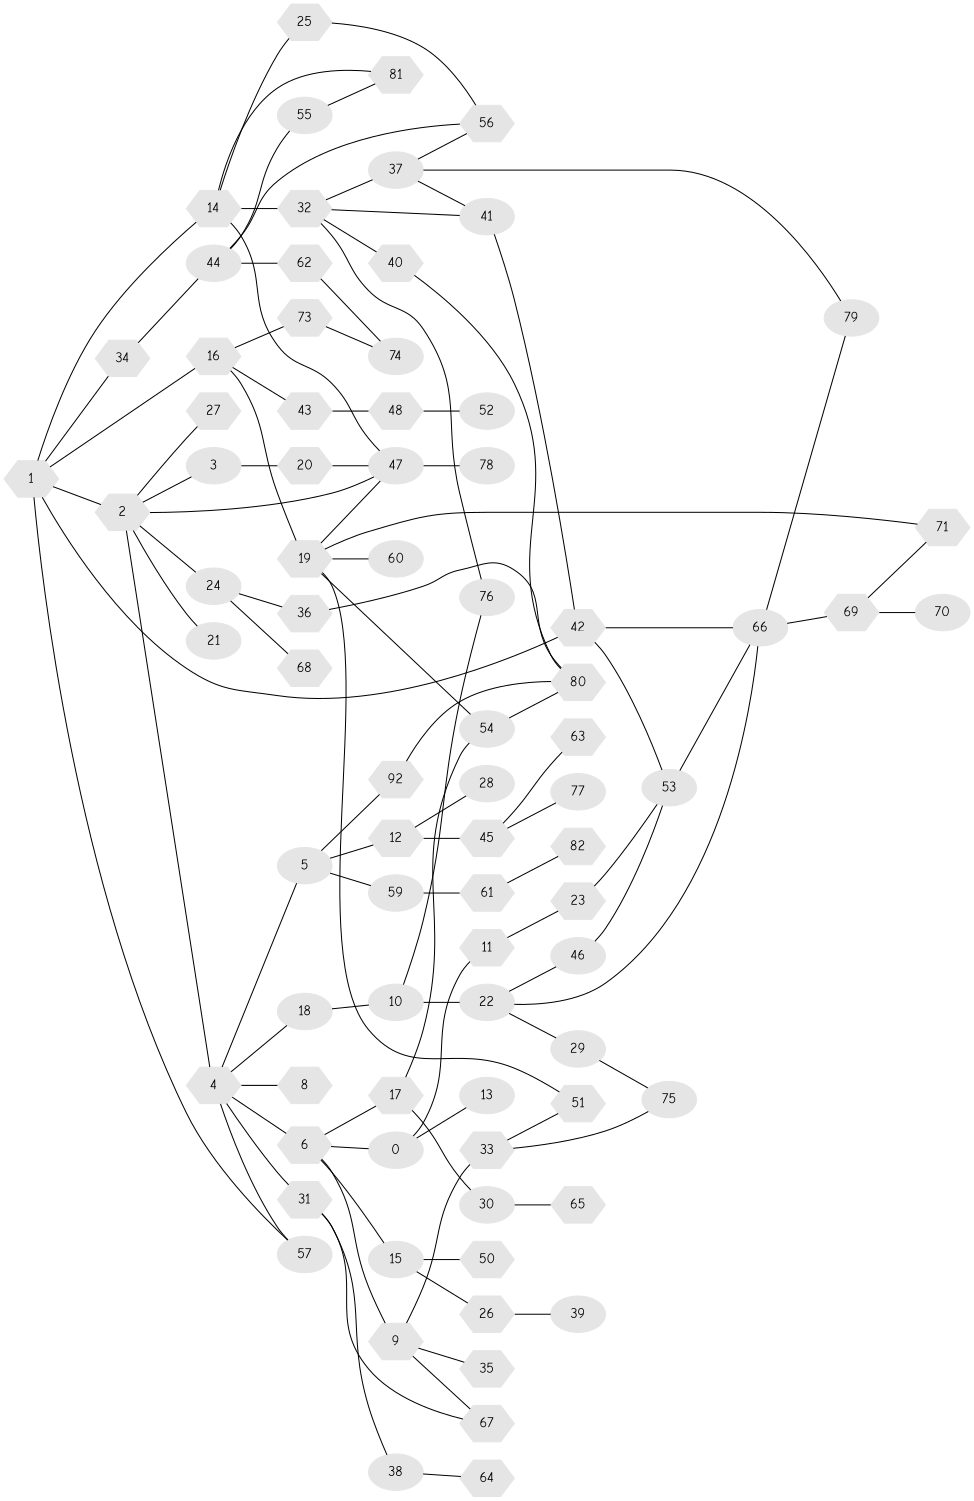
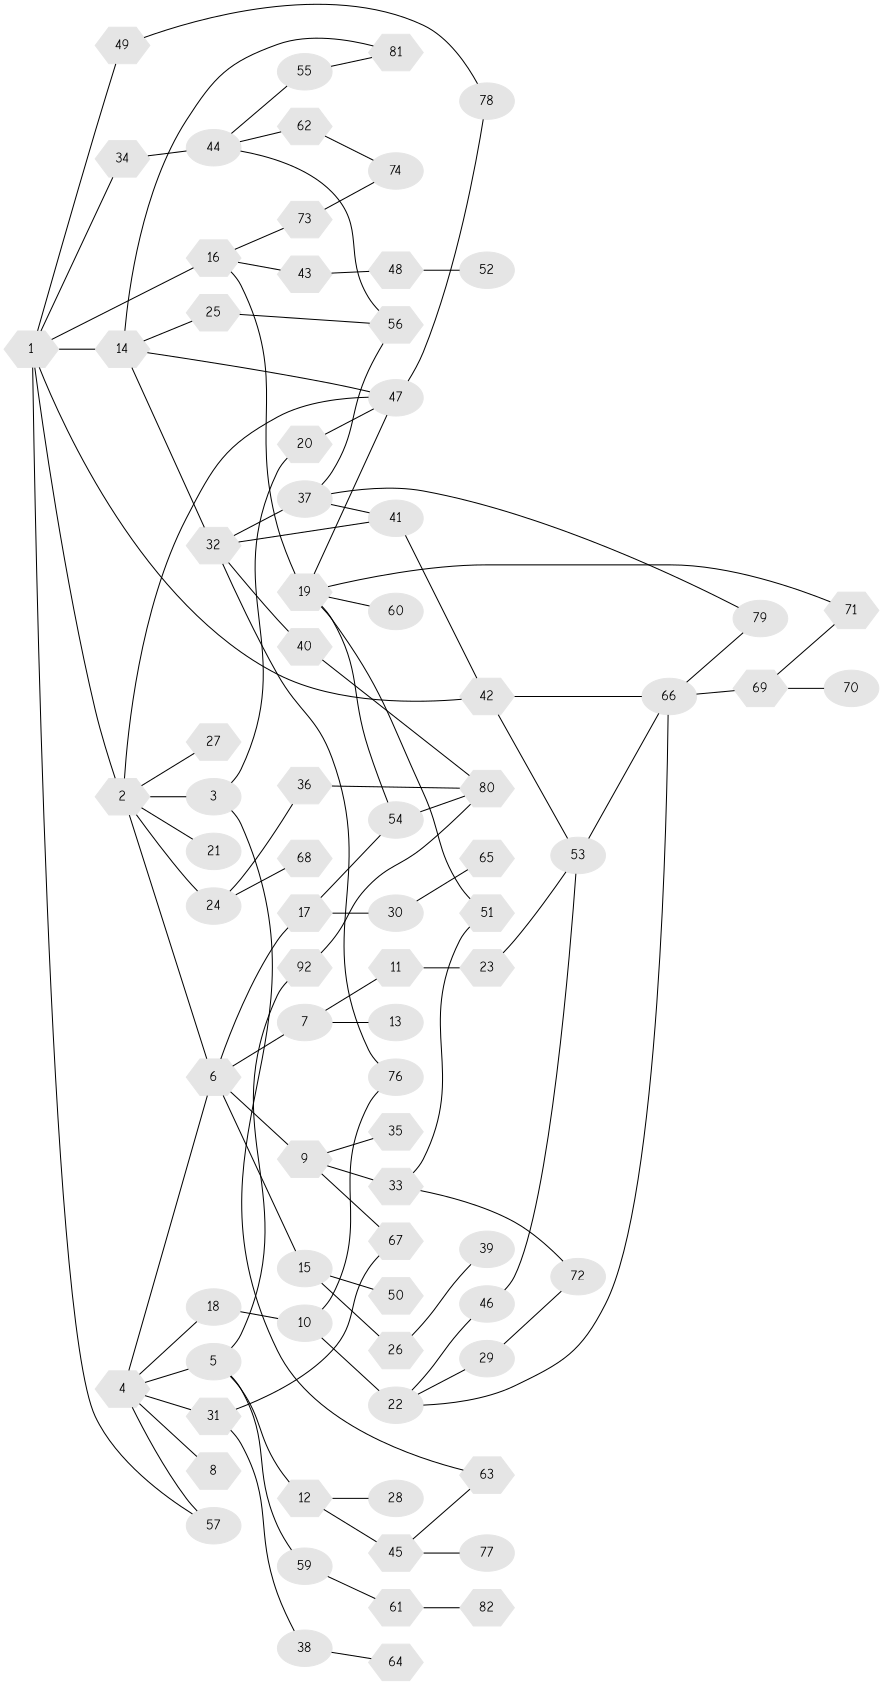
node "49": added
edge "2" -- "4": now "2" -- "6"
node "75": label "75" -> "72"
node "0": label "0" -> "7"
edge "3" -- "63": added
